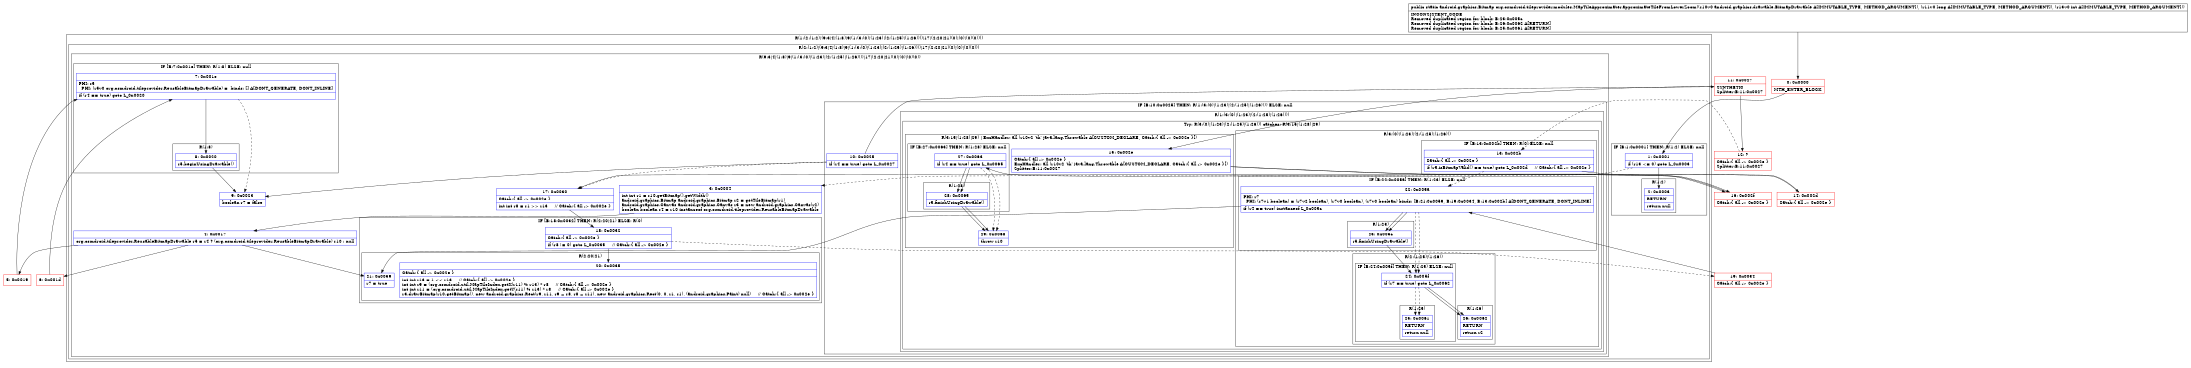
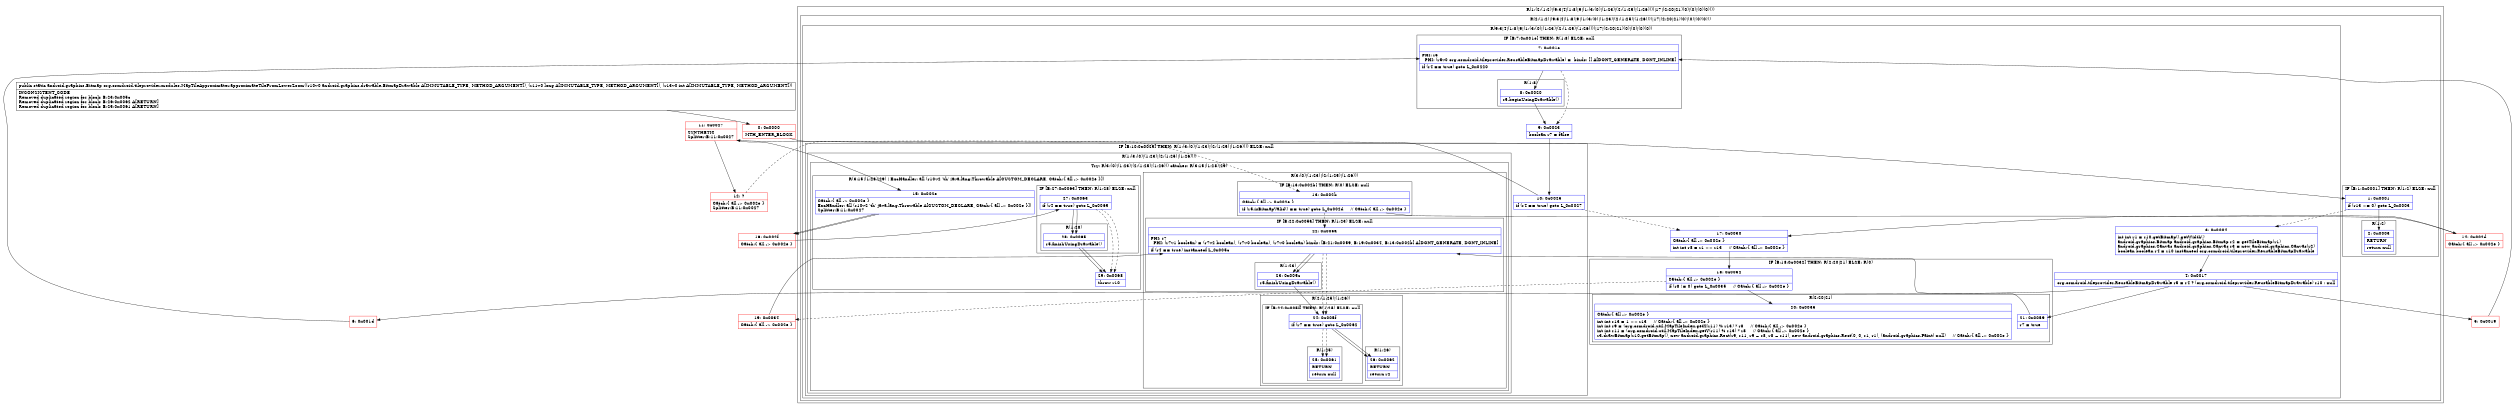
node "7: 0x001e": text "if (r4 == true) goto L_0x0020" -> "if (r4 == true) goto L_0x0220"
edge "10: 0x0025" -> "9: 0x0023": reversed
edge "22: 0x005a" -> "21: 0x0059": reversed
